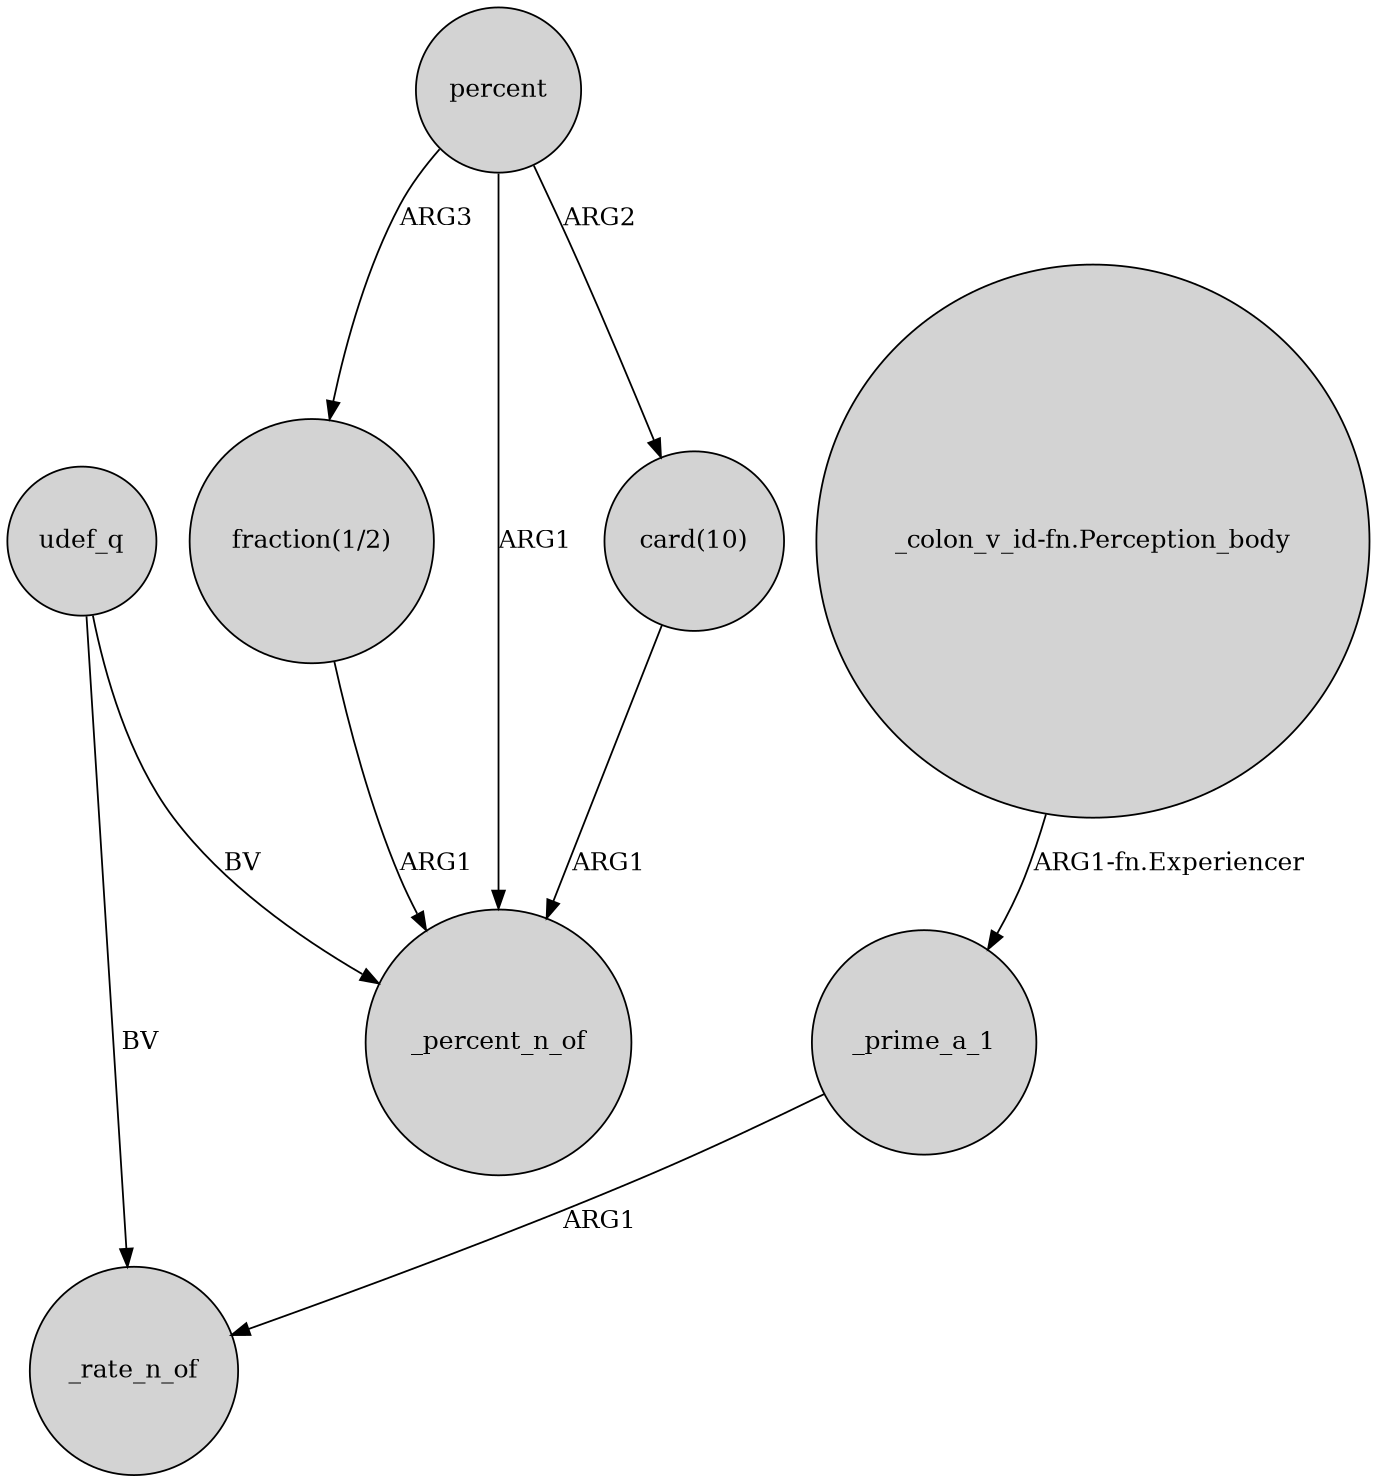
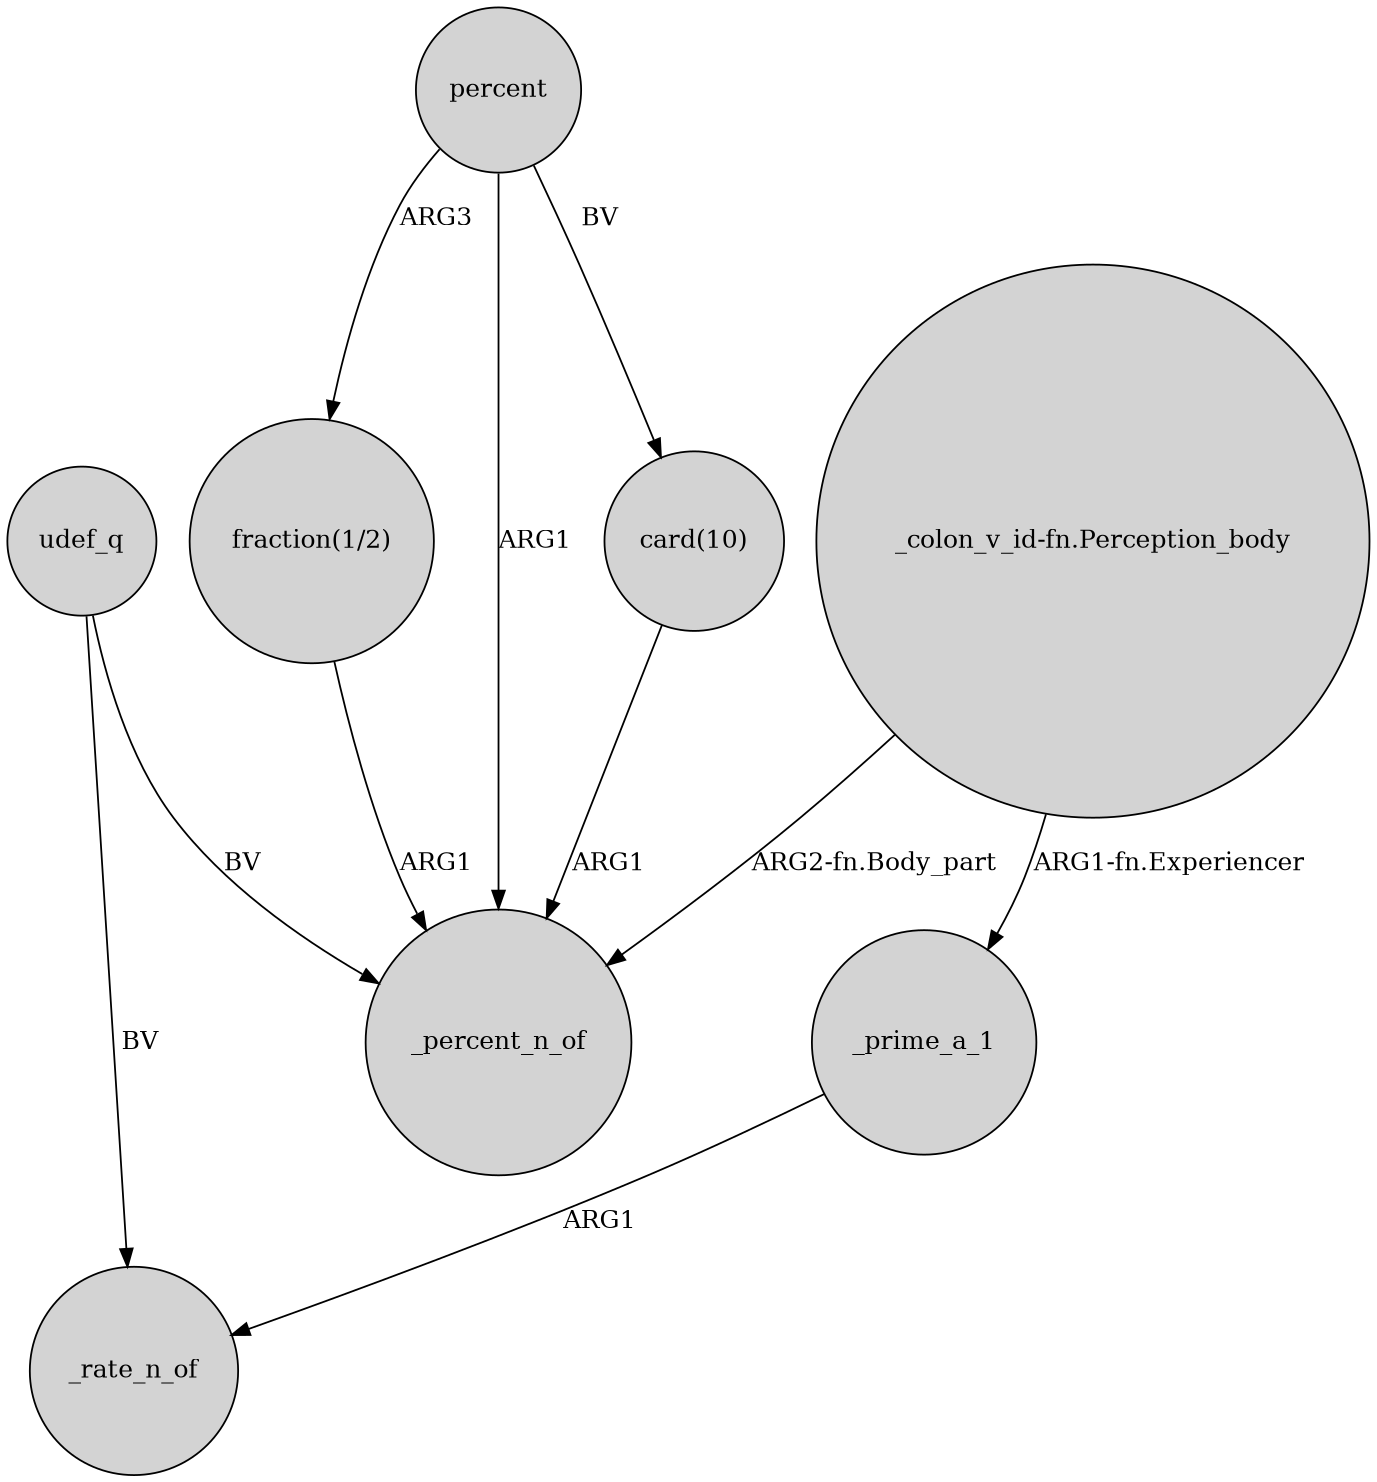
edge "percent" -> "card(10)": label "ARG2" -> "BV"
edge "_colon_v_id-fn.Perception_body" -> "_percent_n_of": added, label "ARG2-fn.Body_part"
